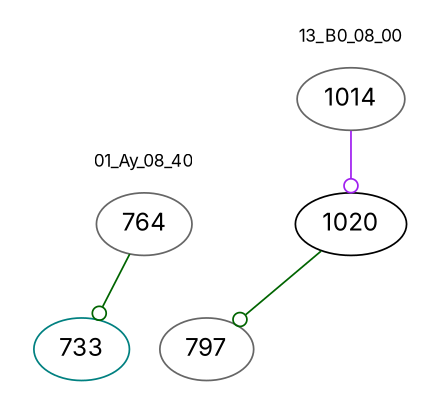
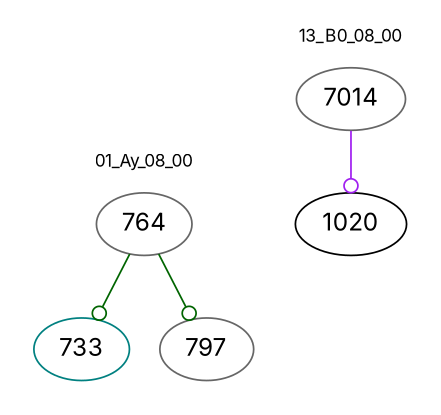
node "1014": label "1014" -> "7014"
cluster "01_Ay_08_40": label "01_Ay_08_40" -> "01_Ay_08_00"
edge "1020" -> "797": now "764" -> "797"
